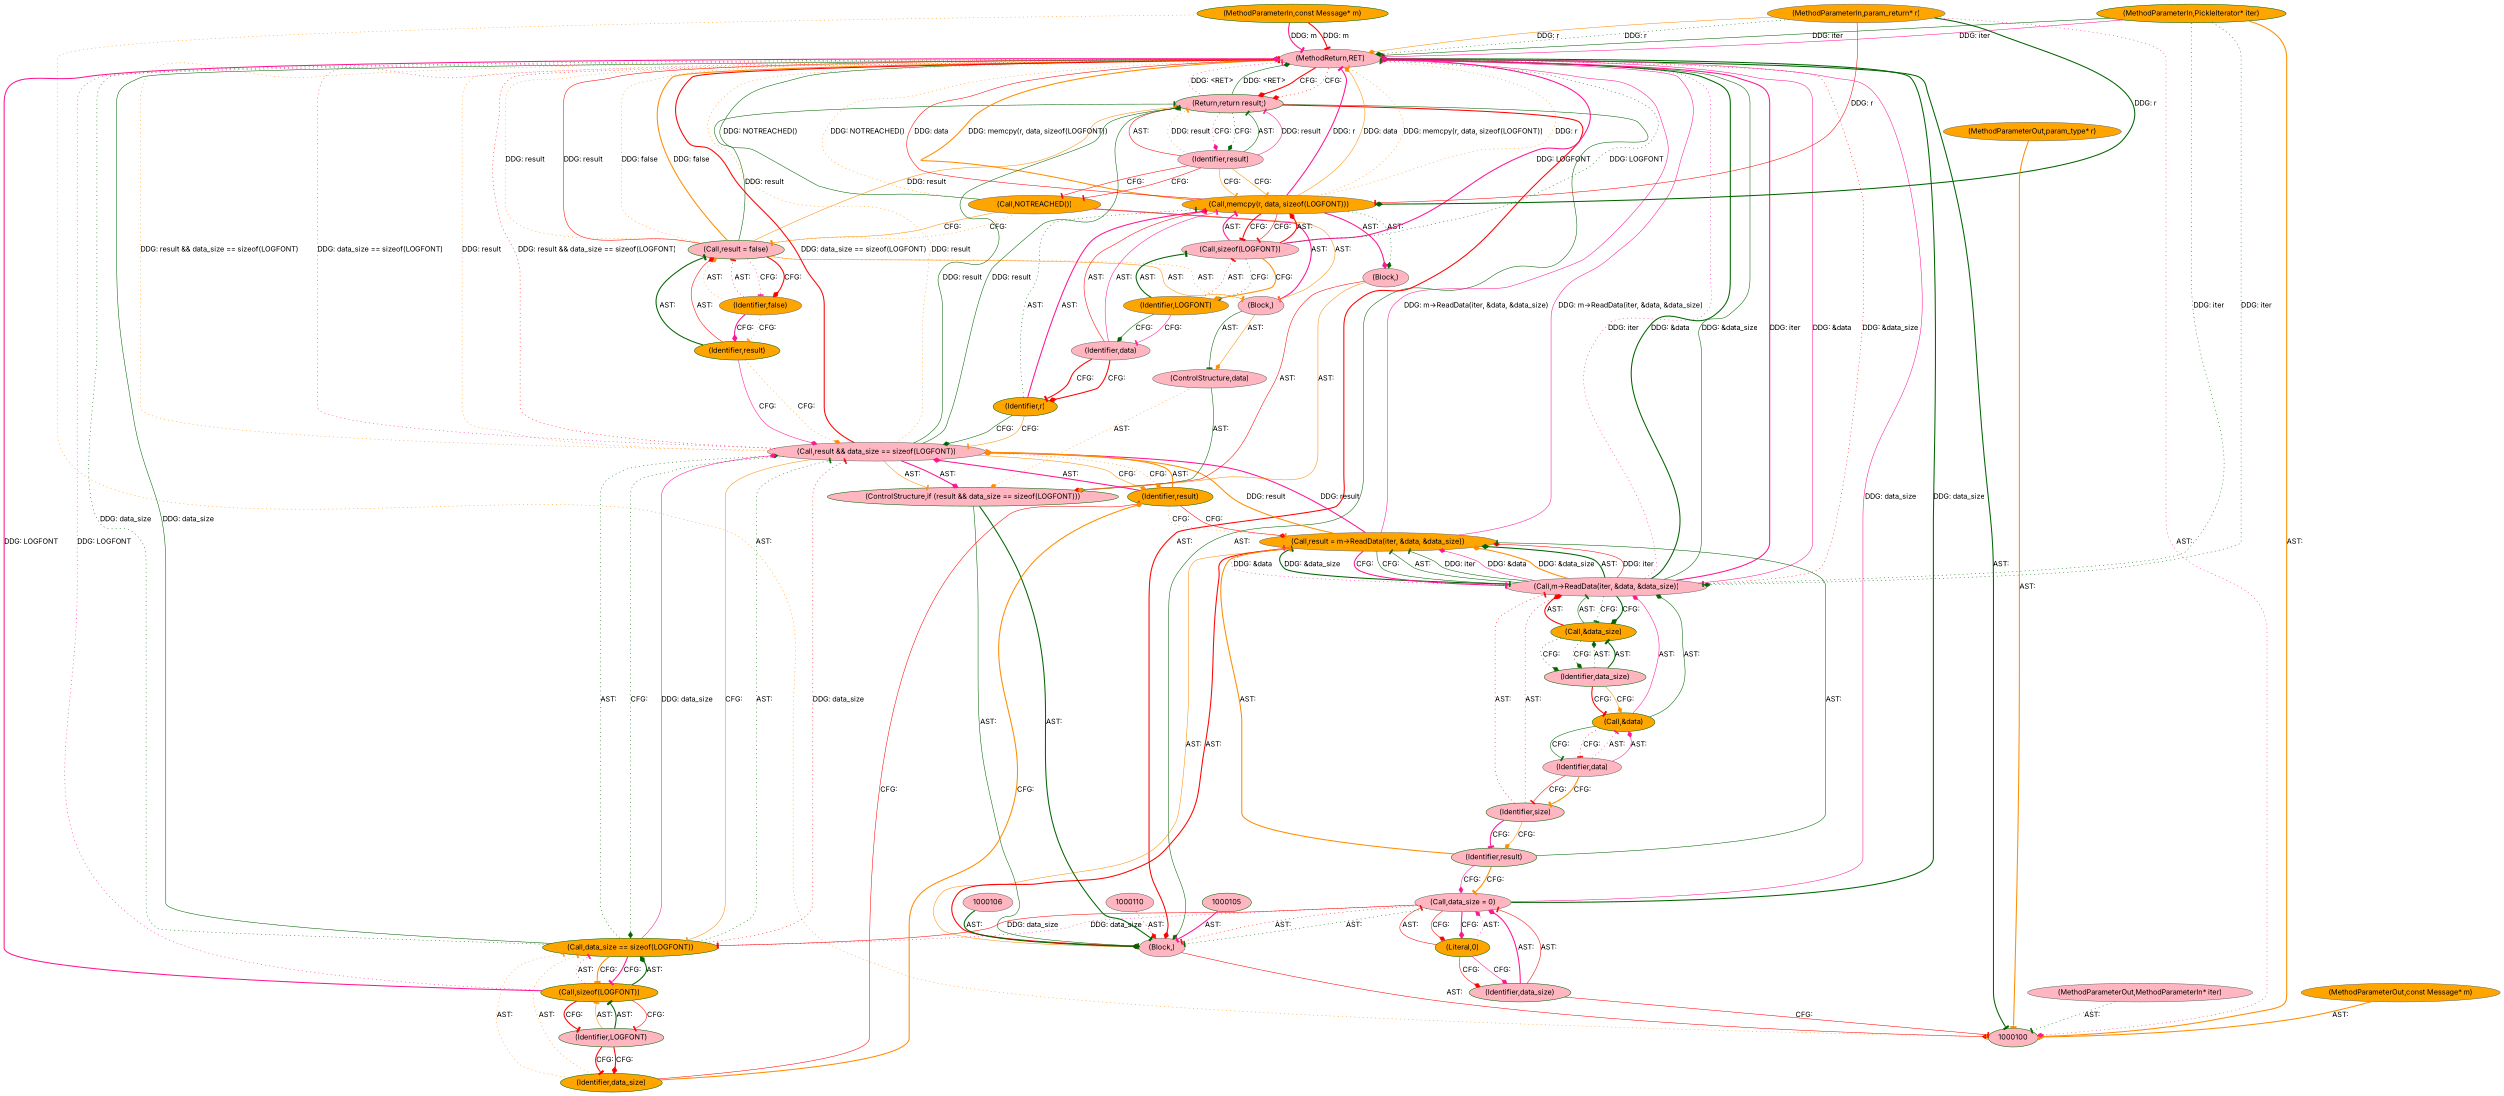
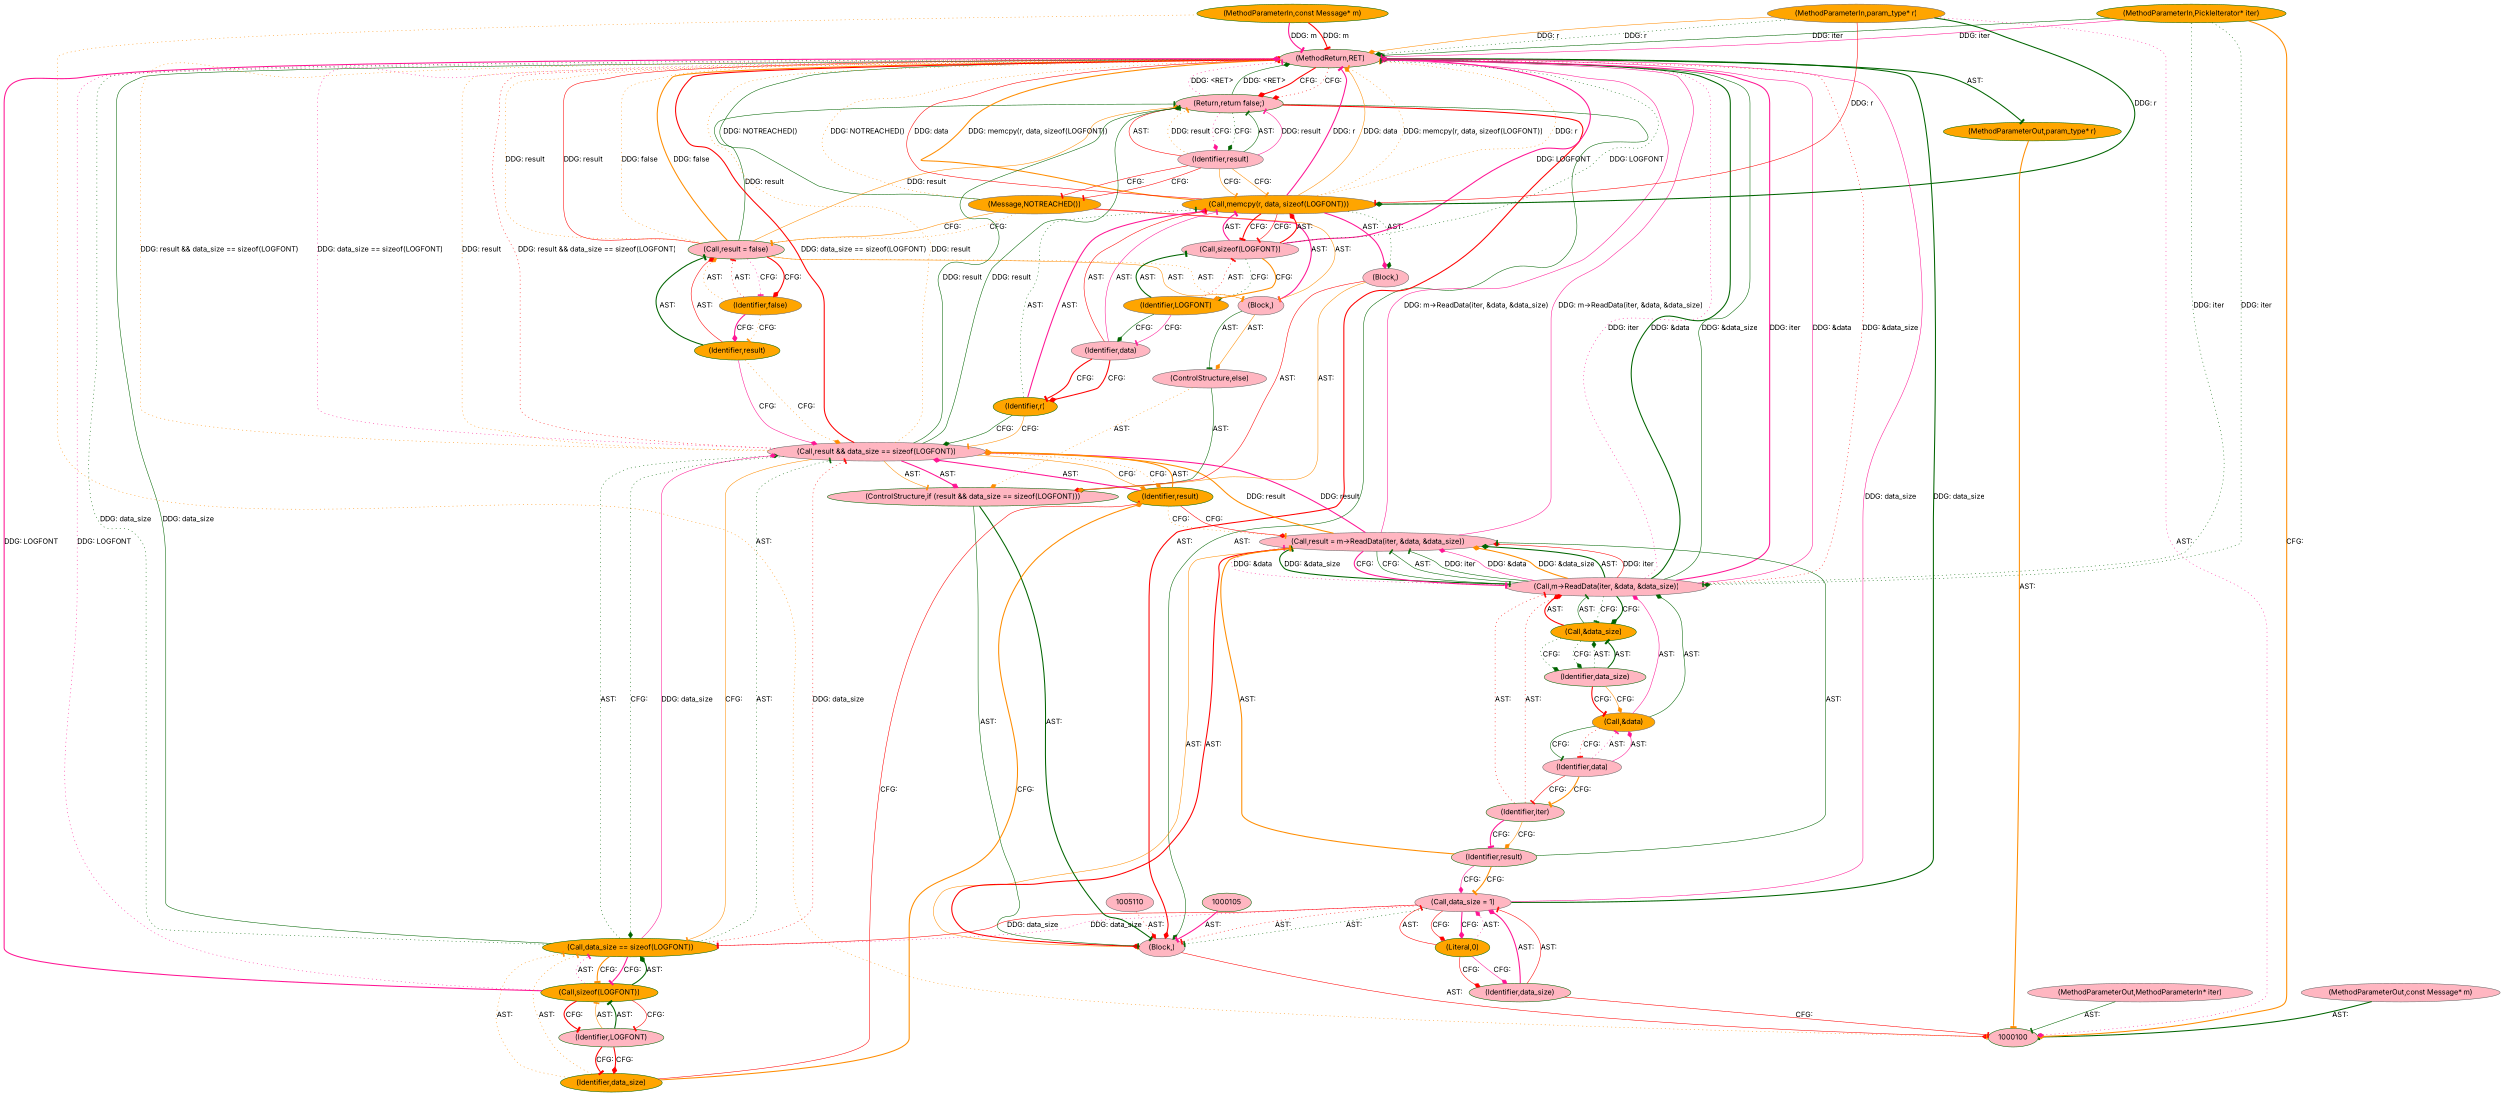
node "(MethodParameterIn,param_return* r)": label "(MethodParameterIn,param_return* r)" -> "(MethodParameterIn,param_type* r)"
node "(MethodReturn,RET)": color gray40 -> darkgreen
node "(Return,return result;)": label "(Return,return result;)" -> "(Return,return false;)"
node "(MethodParameterOut,param_type* r)": color gray40 -> darkgreen
node "(Call,NOTREACHED())": label "(Call,NOTREACHED())" -> "(Message,NOTREACHED())"
edge "(MethodReturn,RET)" -> "1000100": now "(MethodReturn,RET)" -> "(MethodParameterOut,param_type* r)"
node "(ControlStructure,data)": label "(ControlStructure,data)" -> "(ControlStructure,else)"
node "(Call,result = m->ReadData(iter, &data, &data_size))": fillcolor orange -> lightpink
edge "(MethodParameterIn,PickleIterator* iter)" -> "1000100": label "AST: " -> "CFG: "
node "(Call,&data)": color darkgreen -> gray40
node "(Identifier,size)": label "(Identifier,size)" -> "(Identifier,iter)"
node "1000106": removed
node "1000110": label "1000110" -> "1005110"
node "(Call,data_size = 0)": label "(Call,data_size = 0)" -> "(Call,data_size = 1)"
node "(MethodParameterOut,const Message* m)": fillcolor orange -> lightpink
edge "(MethodParameterOut,MethodParameterIn* iter)" -> "1000100": style dotted -> solid
edge "(MethodParameterOut,const Message* m)" -> "1000100": color darkorange -> darkgreen
